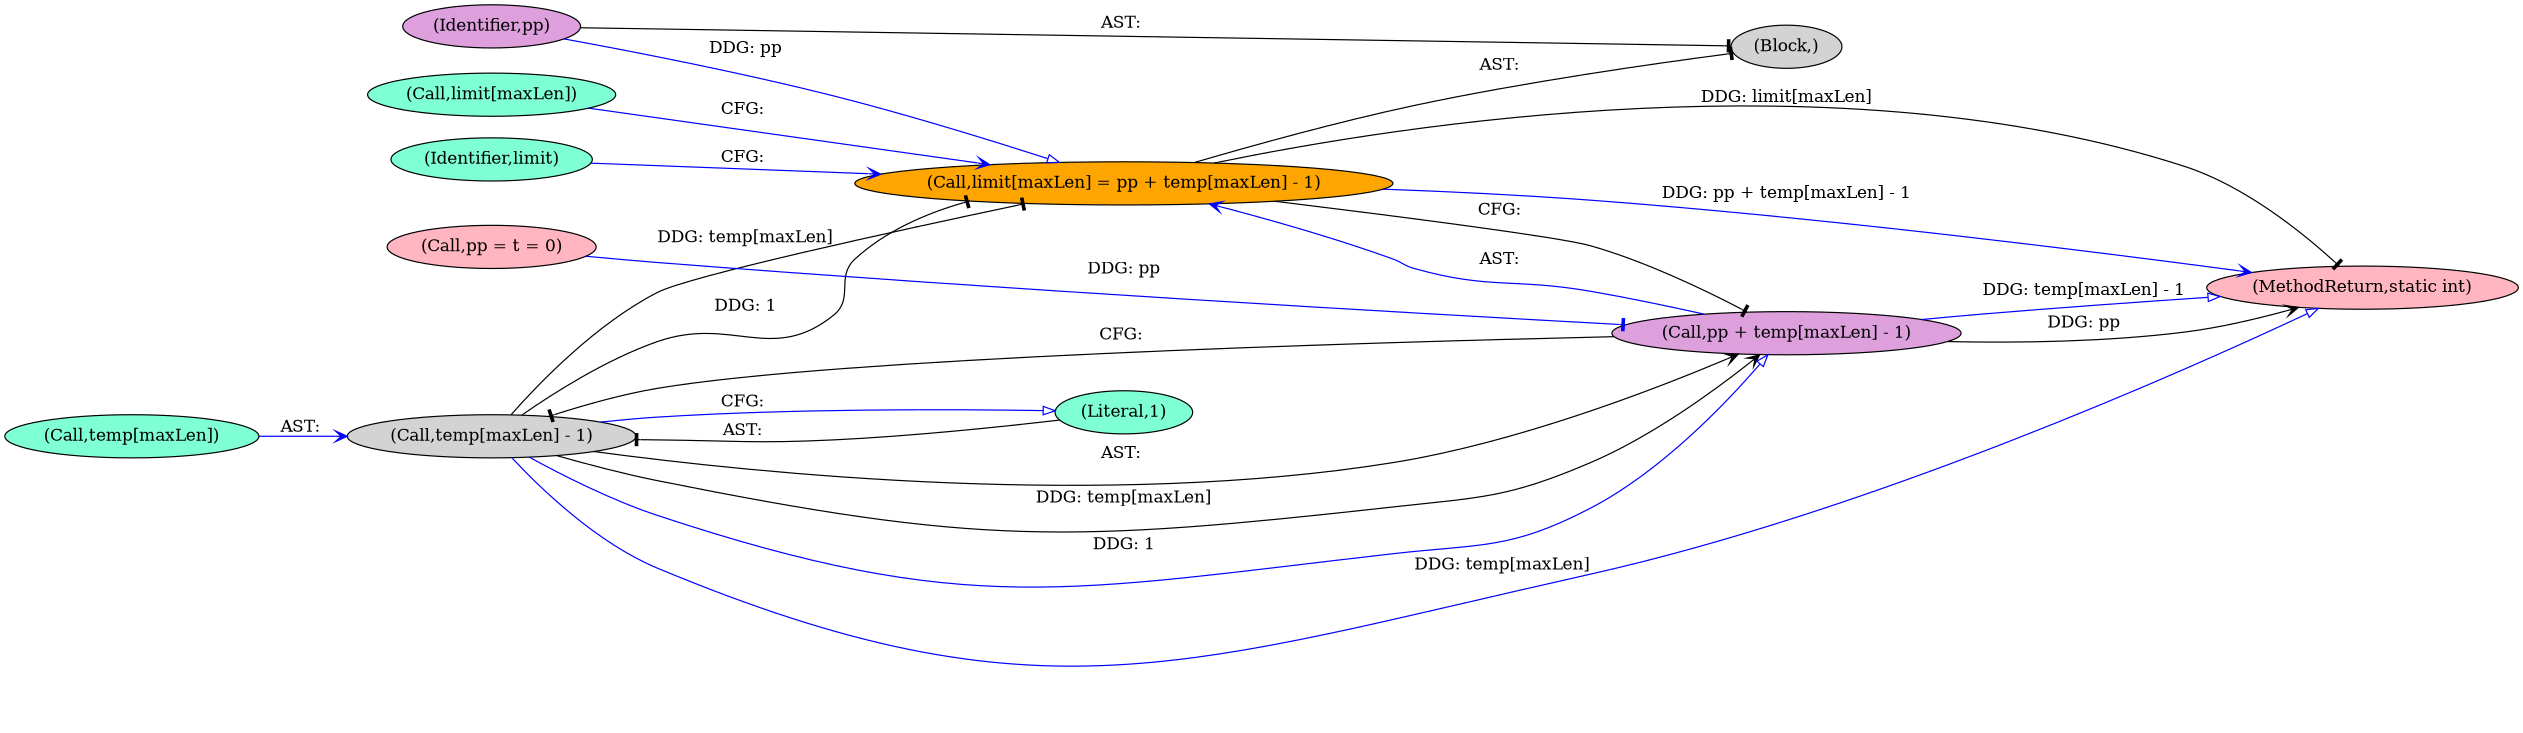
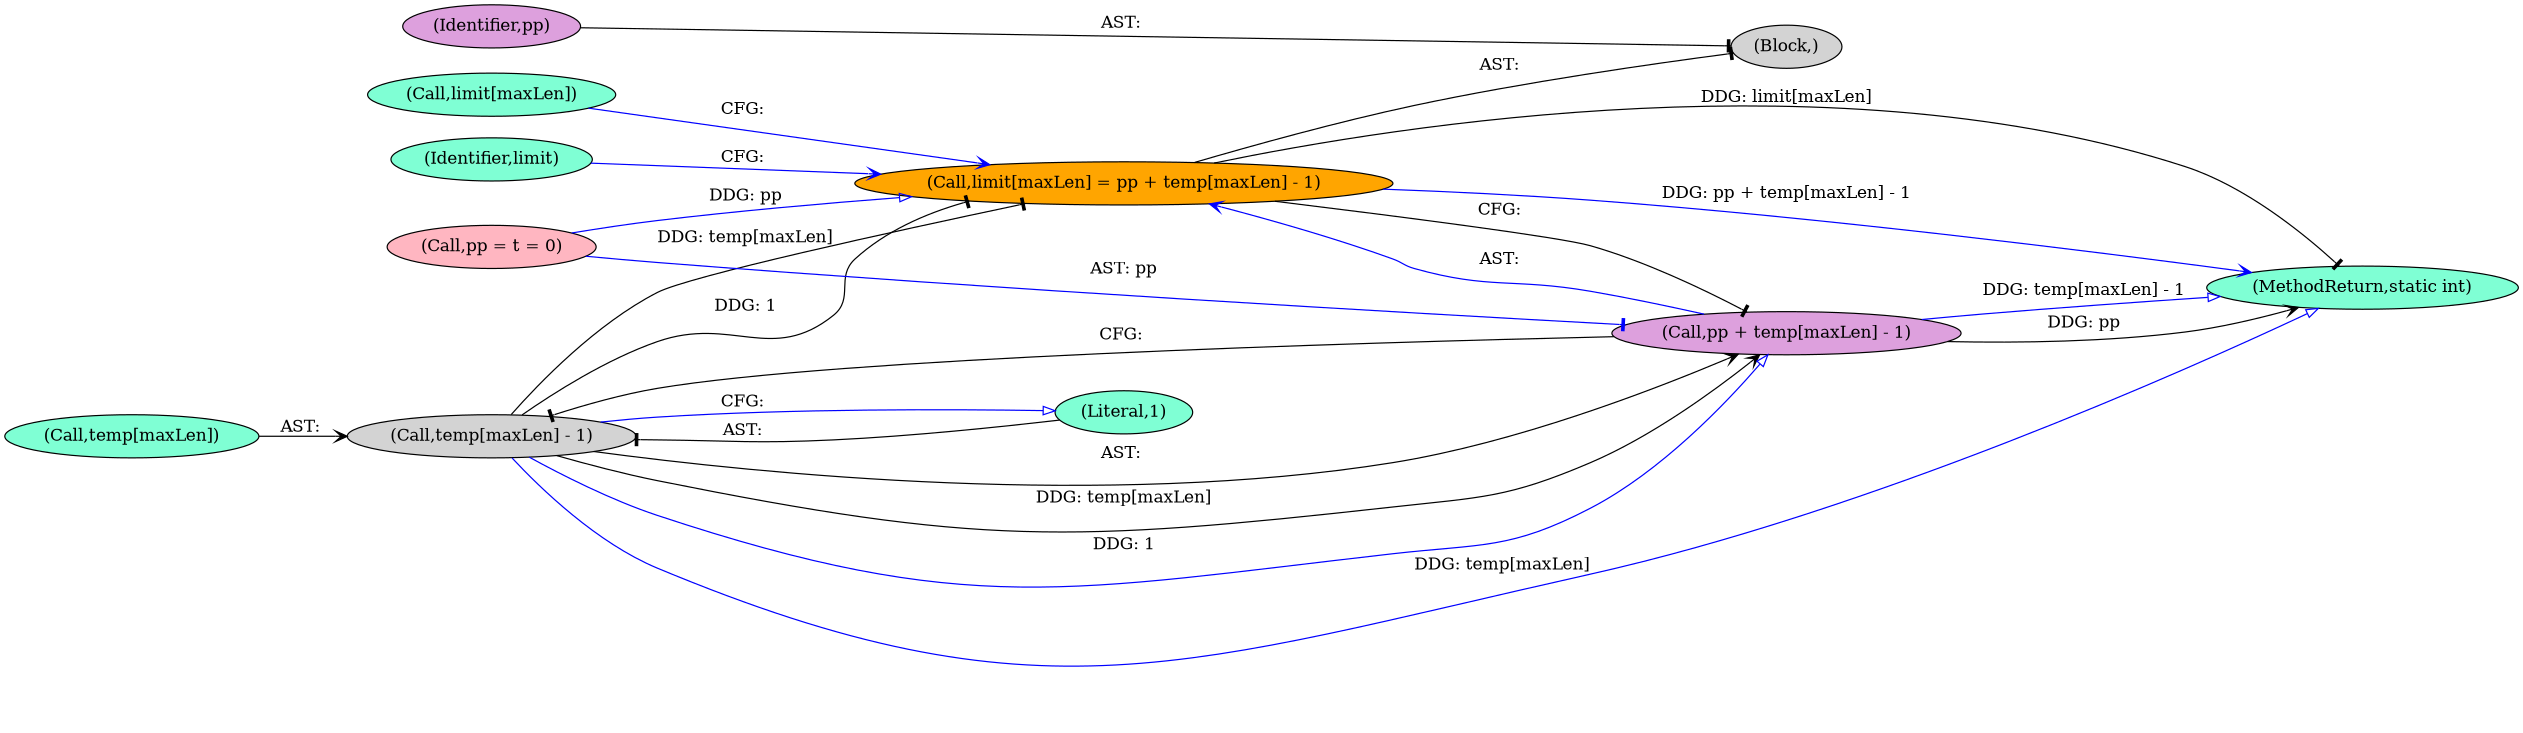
edge "(Identifier,pp)" -> "(Call,limit[maxLen] = pp + temp[maxLen] - 1)": now "(Call,pp = t = 0)" -> "(Call,limit[maxLen] = pp + temp[maxLen] - 1)"
edge "(Call,pp = t = 0)" -> "(Call,pp + temp[maxLen] - 1)": label "DDG: pp" -> "AST: pp"
node "(MethodReturn,static int)": fillcolor lightpink -> aquamarine
edge "(Call,temp[maxLen])" -> "(Call,temp[maxLen] - 1)": color blue -> black
